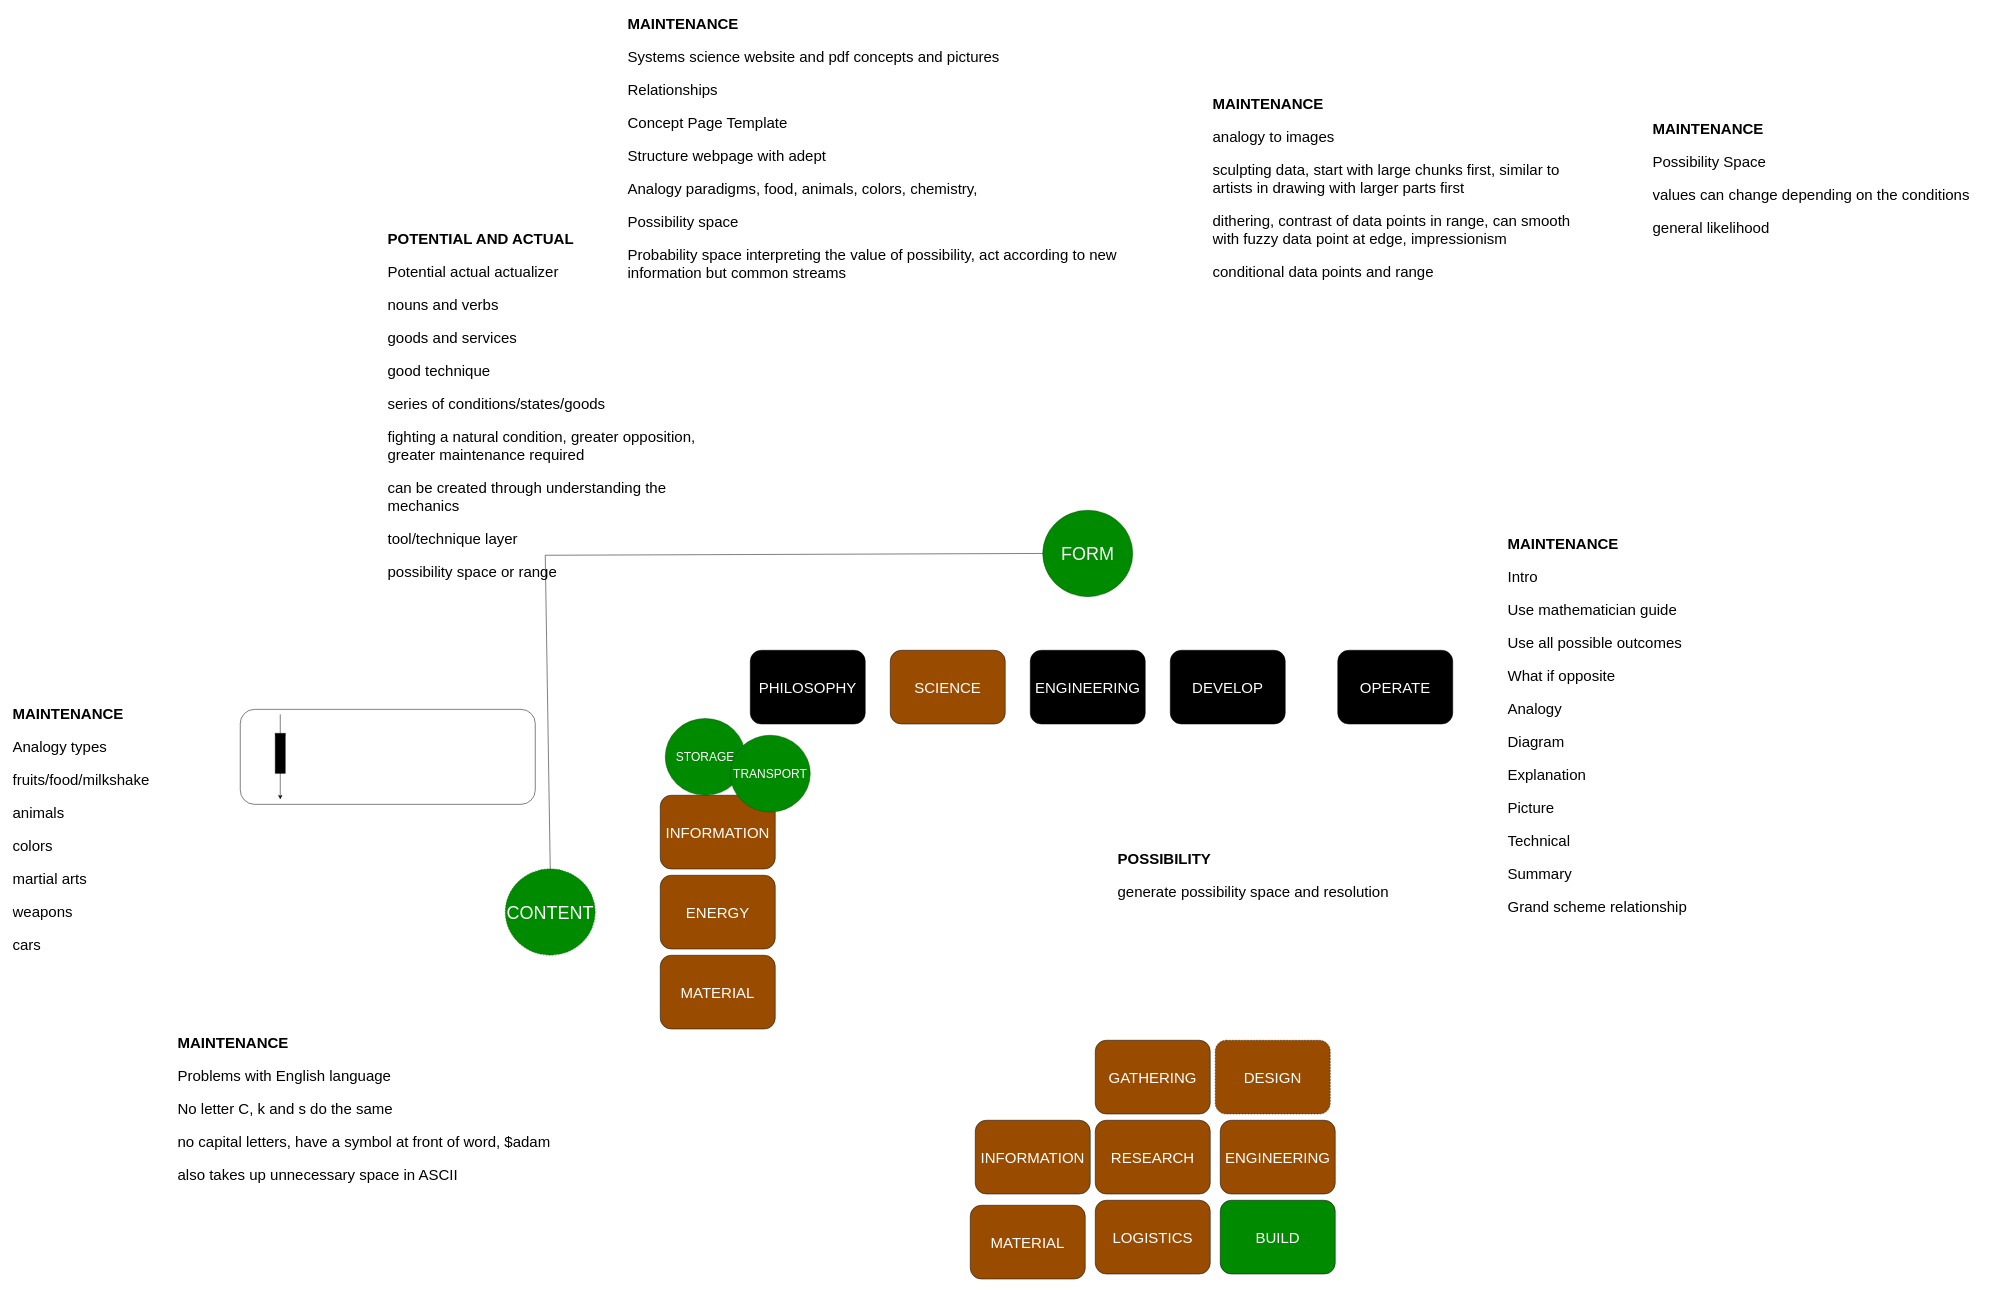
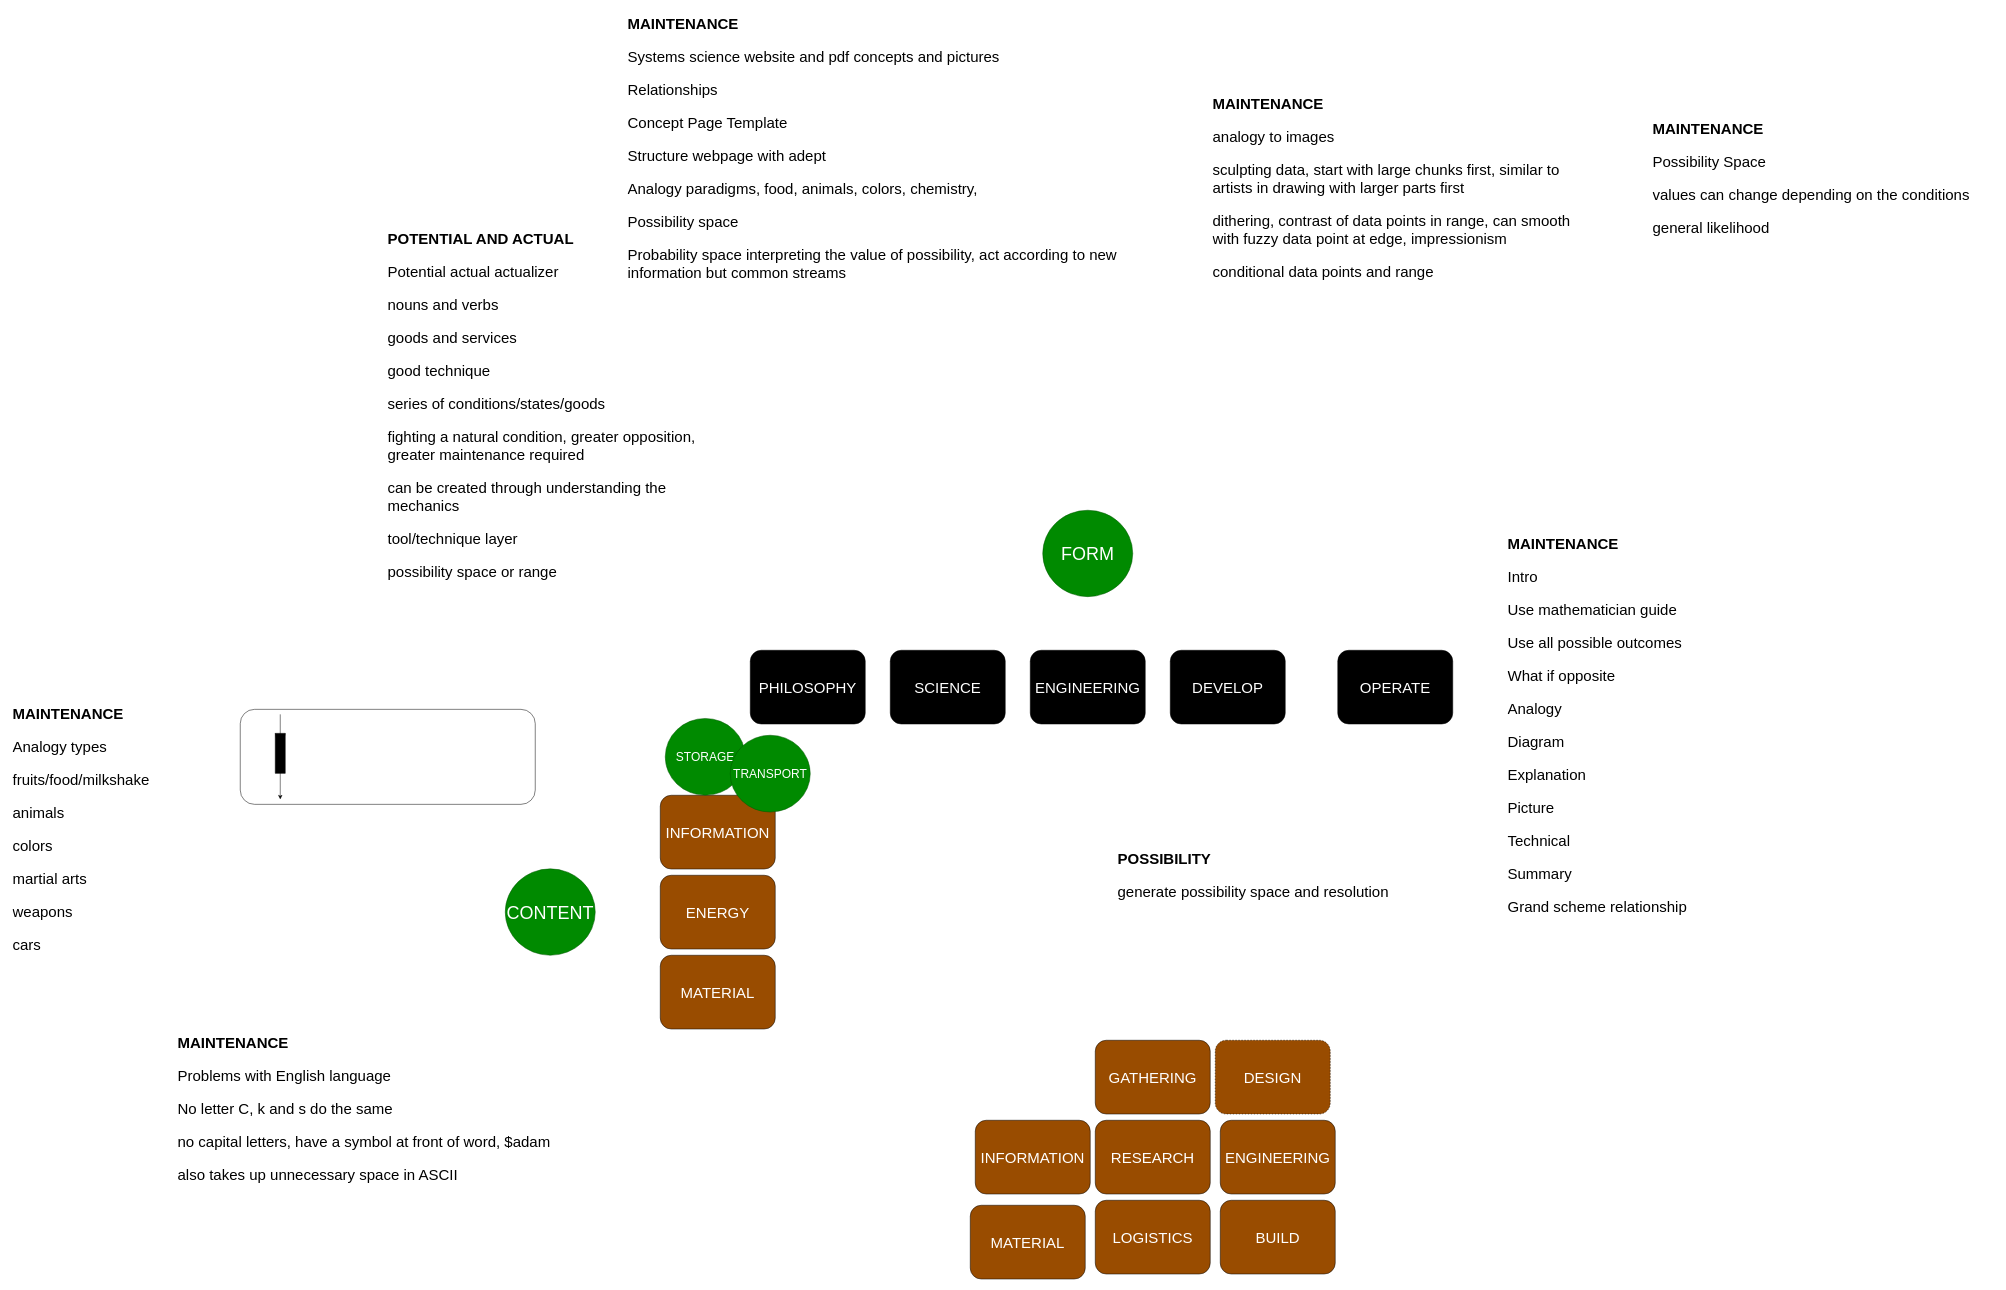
edge "FORM" -- "CONTENT": removed
node "SCIENCE": fillcolor #994c00 -> #000000
node "CONTENT": style dashed -> solid
node "BUILD": fillcolor #008a00 -> #994c00
